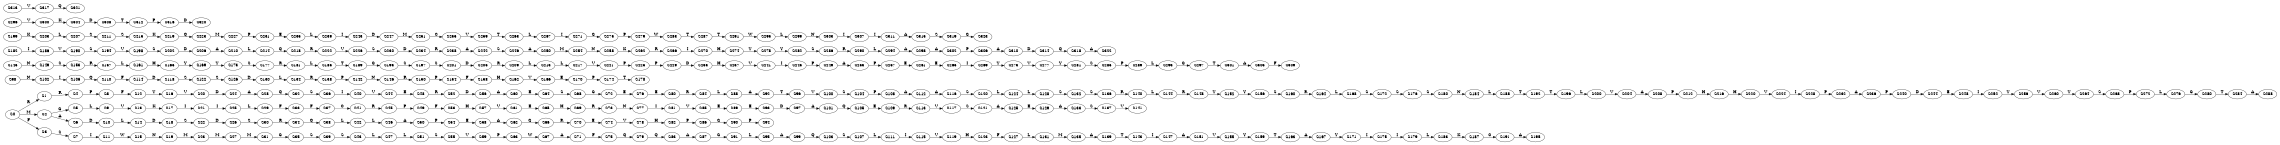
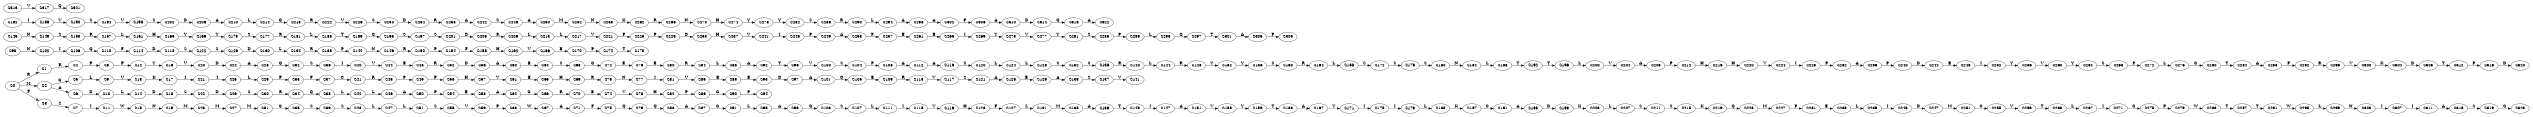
edge "S266" -> "S270": label "I" -> "N"
node "S292": added
edge "S195" -> "S199": added, label "D"
